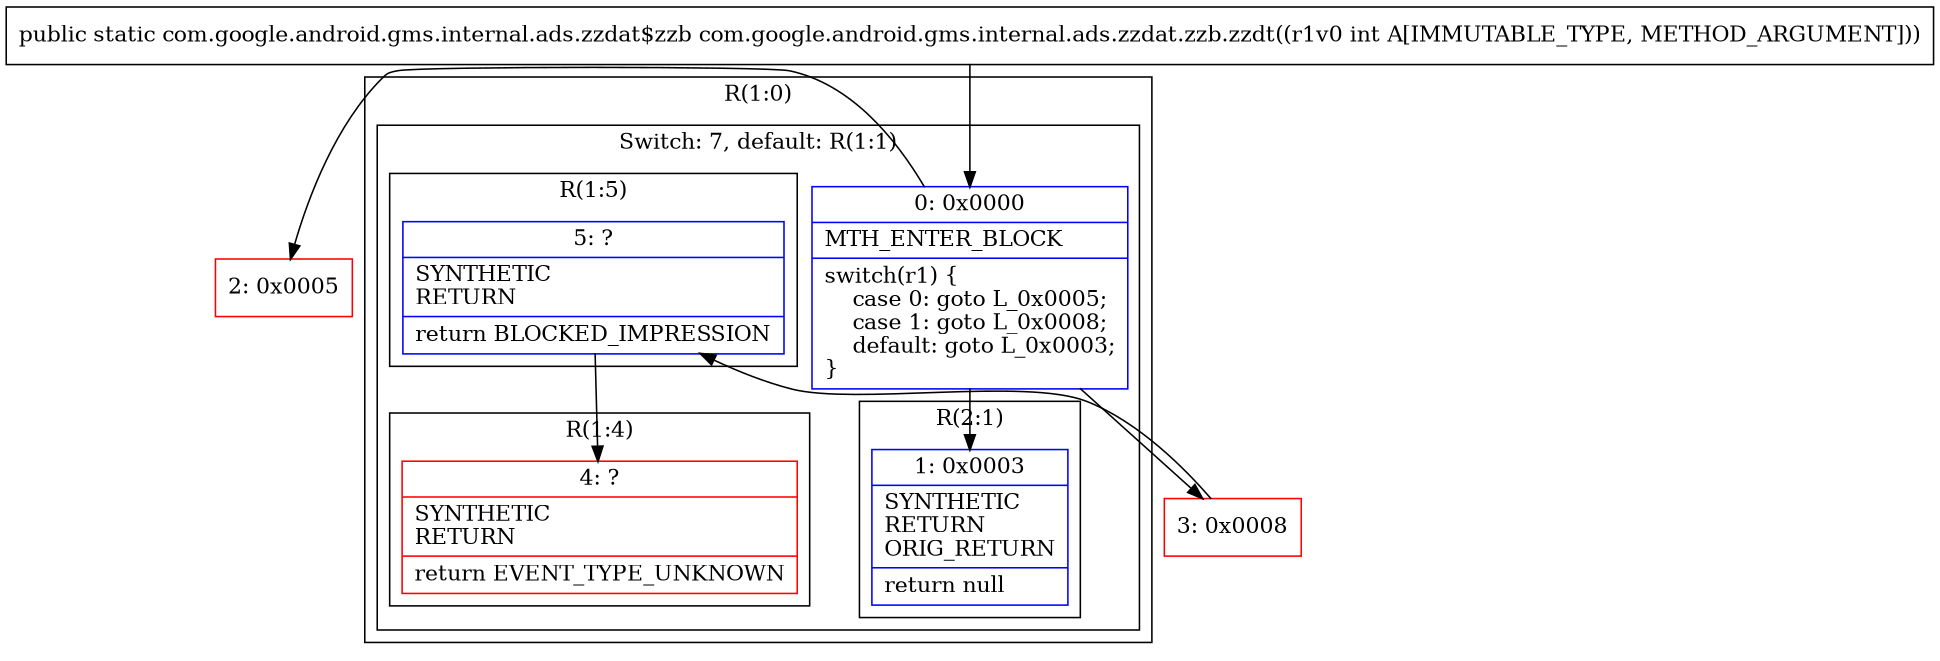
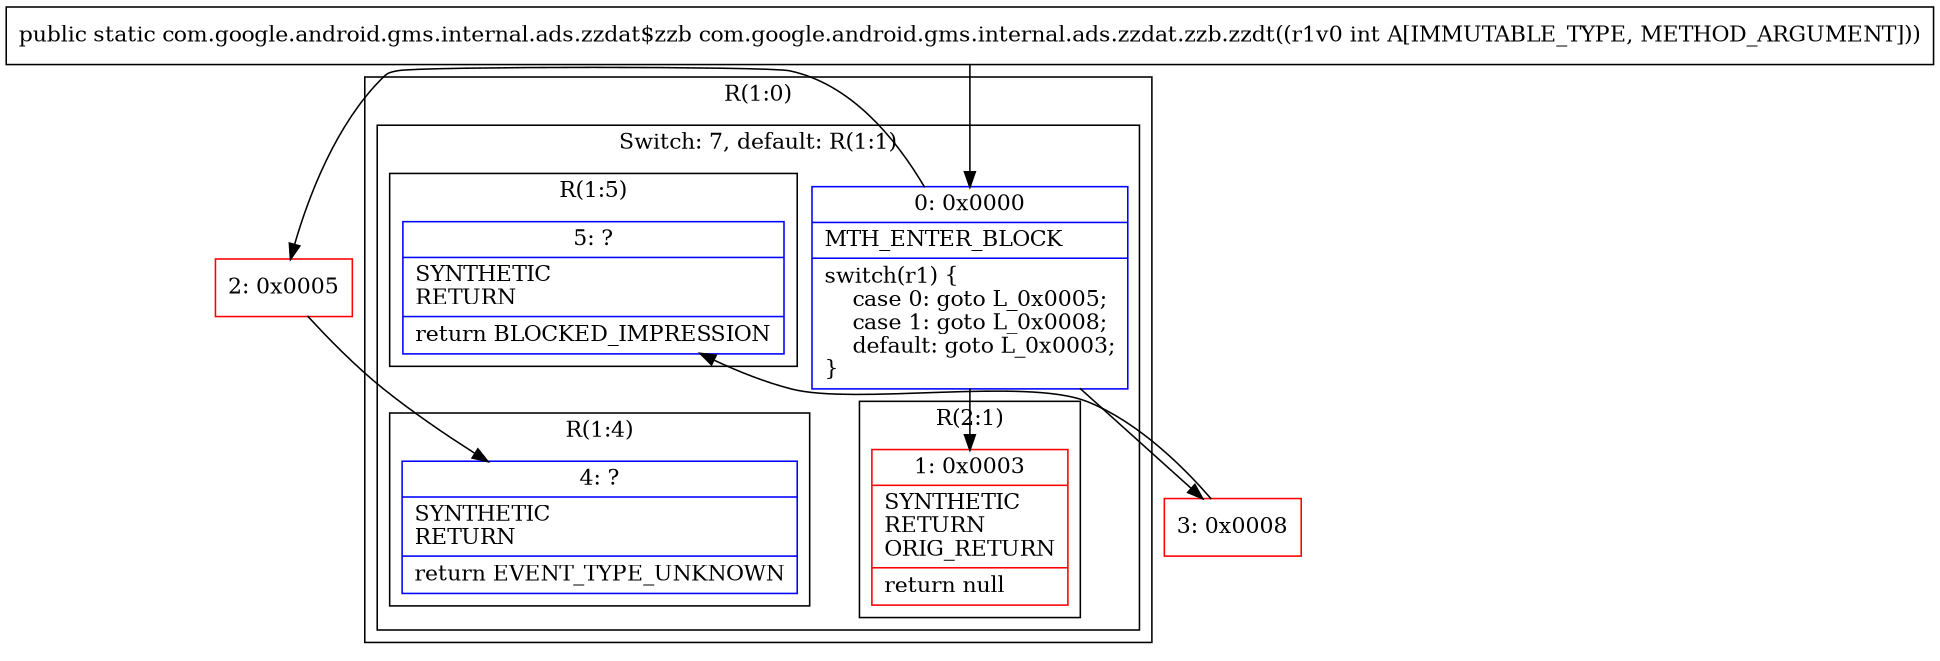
edge "5: ?" -> "4: ?": now "2: 0x0005" -> "4: ?"
node "4: ?": color red -> blue
node "1: 0x0003": color blue -> red
